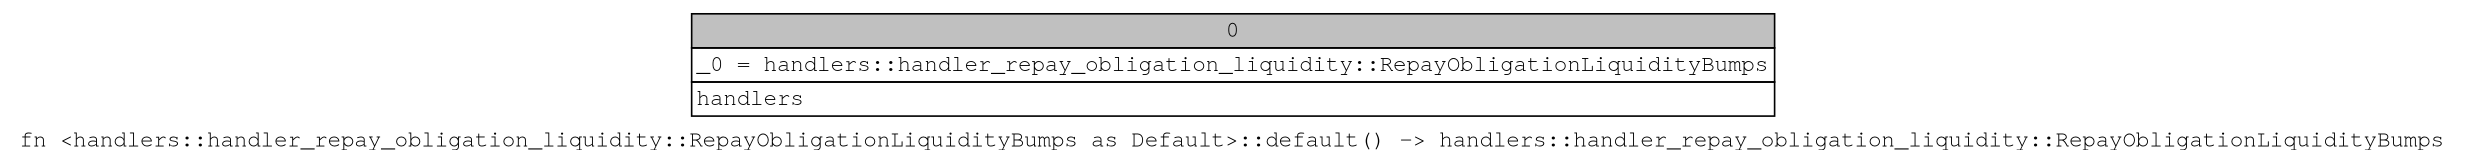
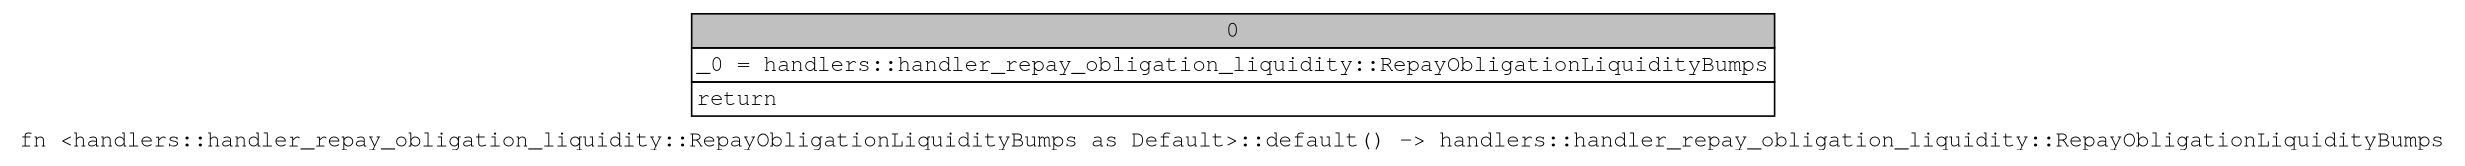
node "0": text "handlers" -> "return"
